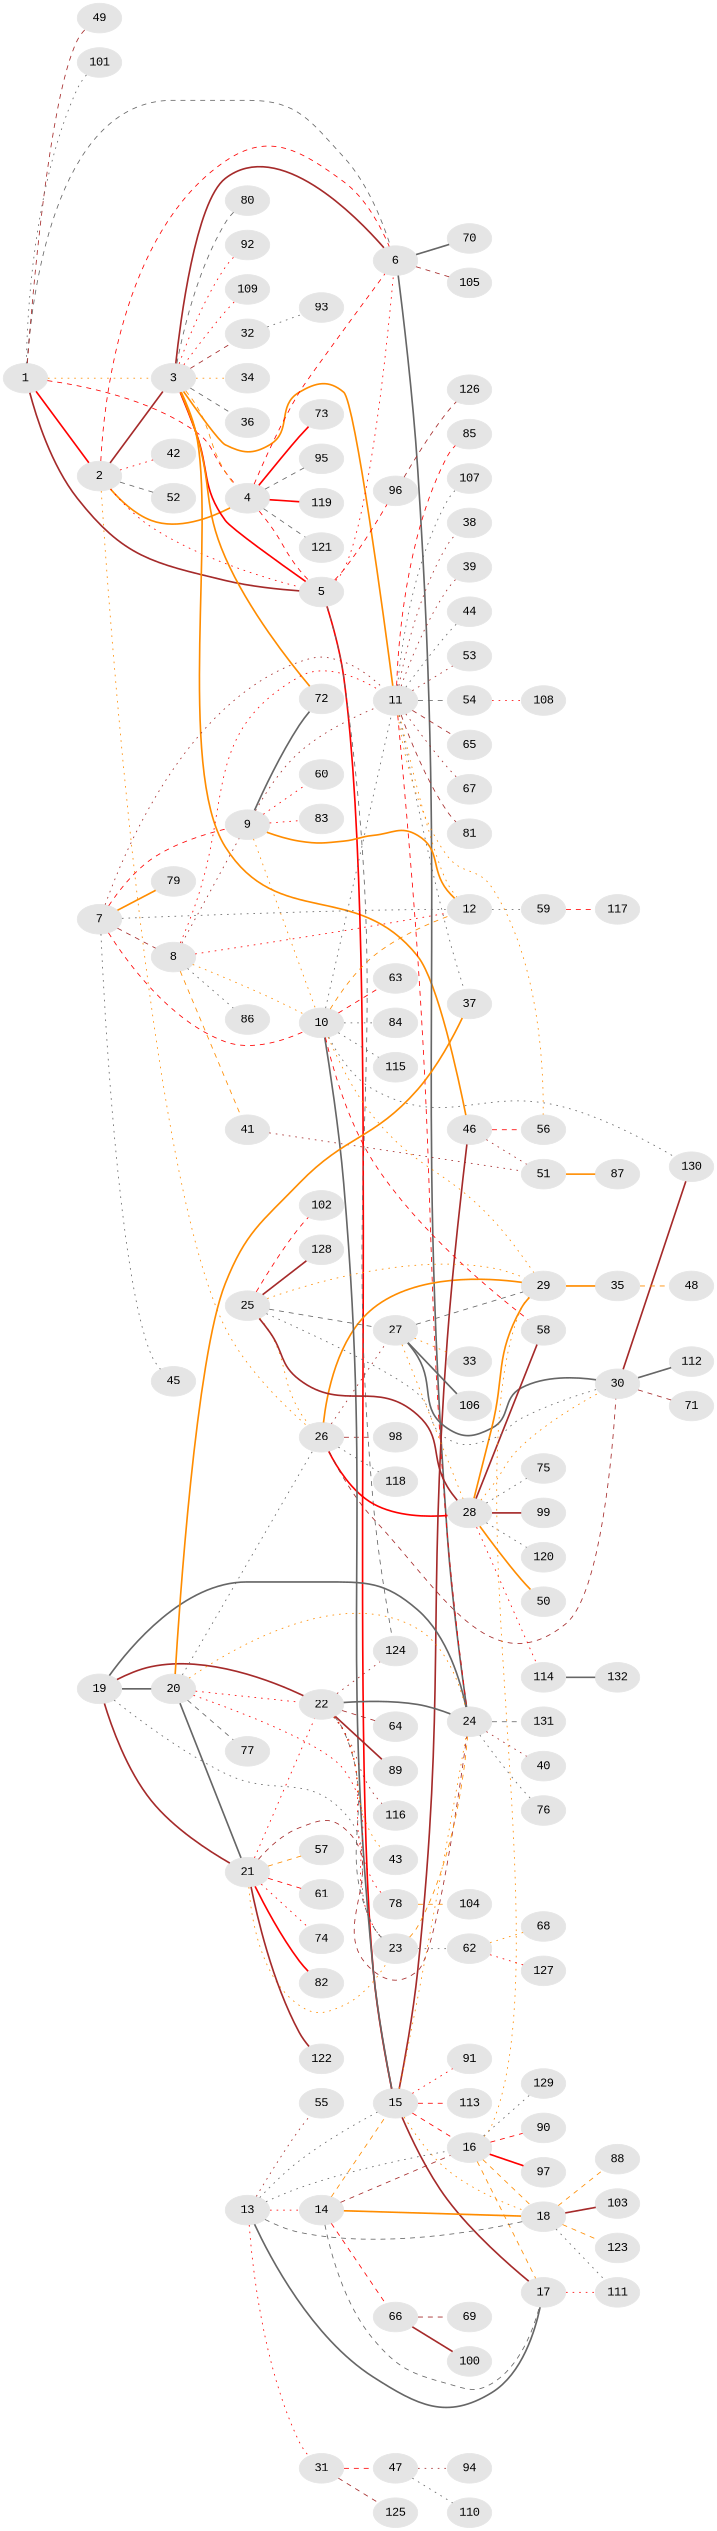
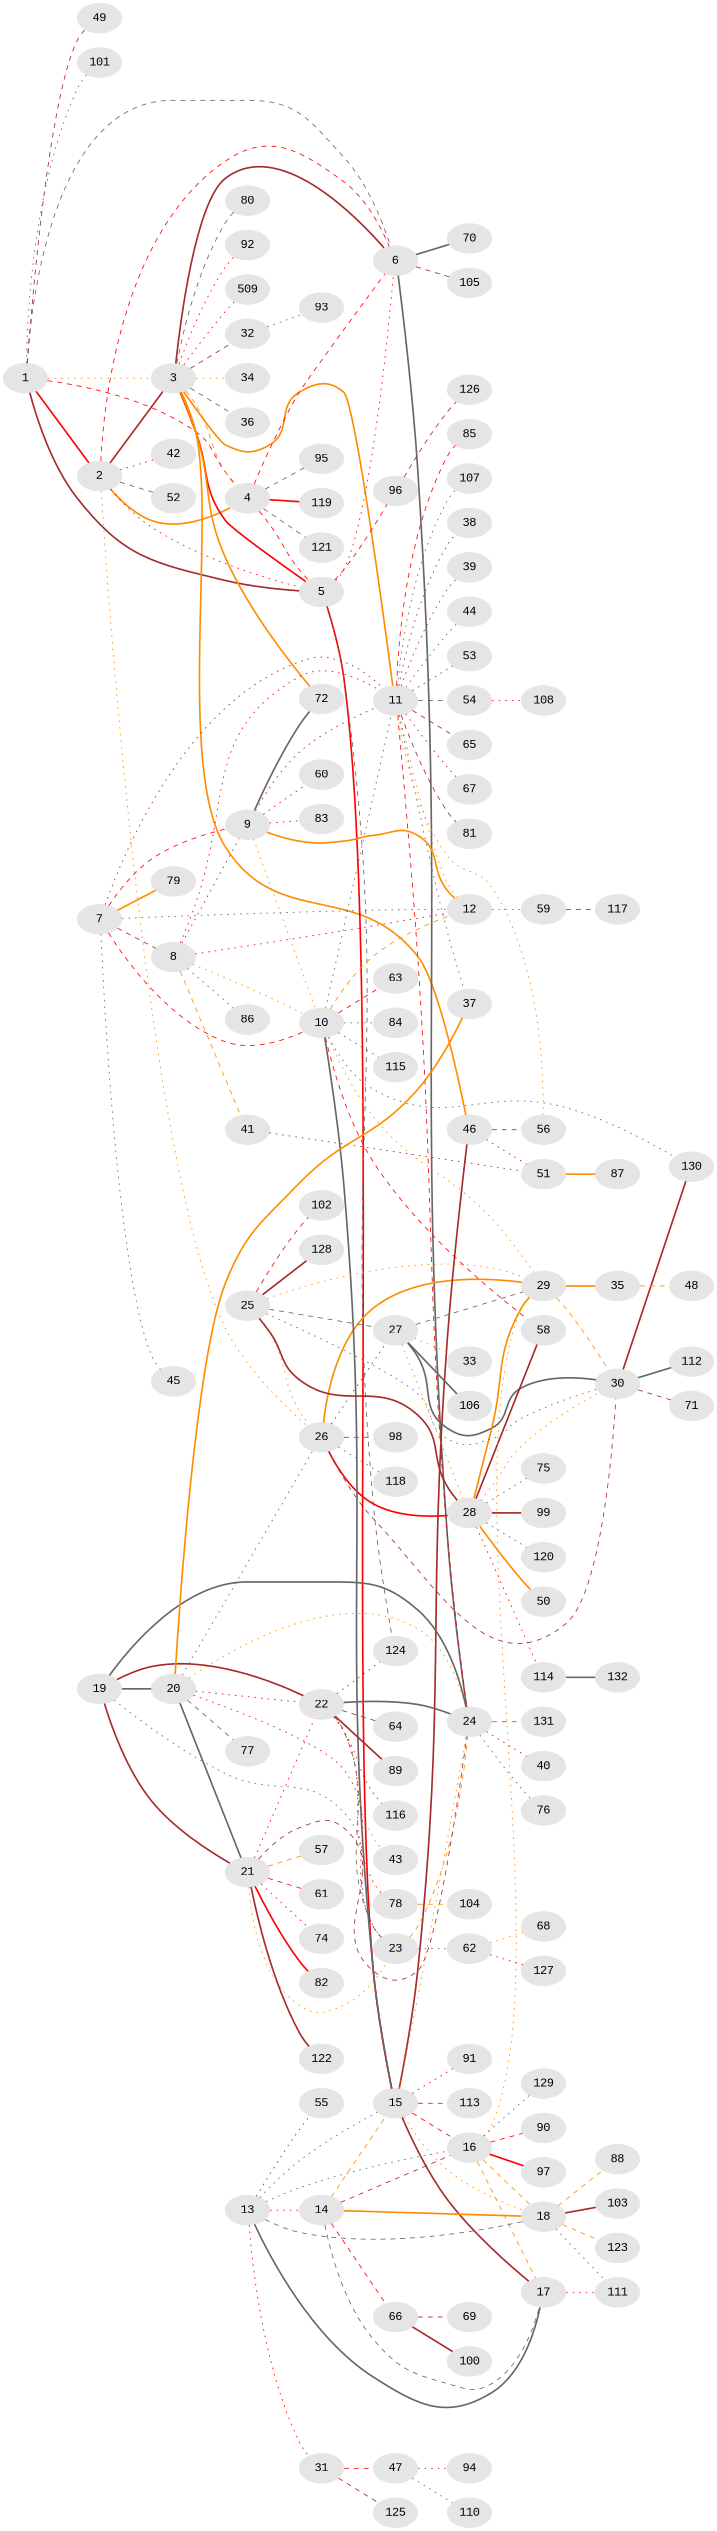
node "109": label "109" -> "509"
node "73": removed
edge "29" -- "30": added
